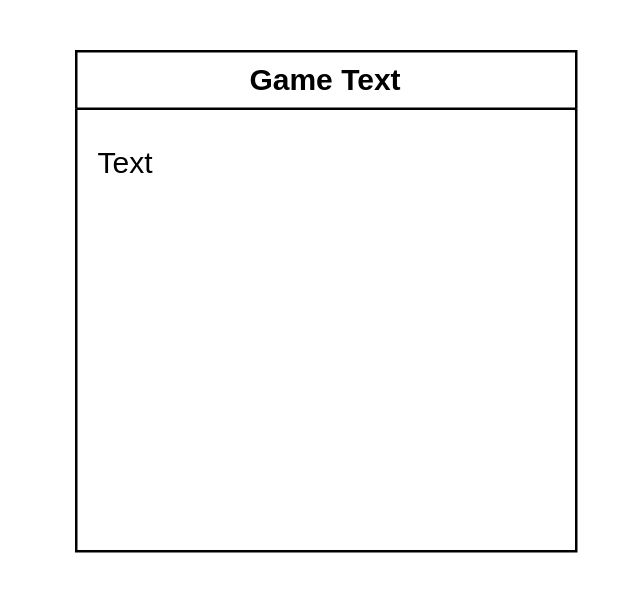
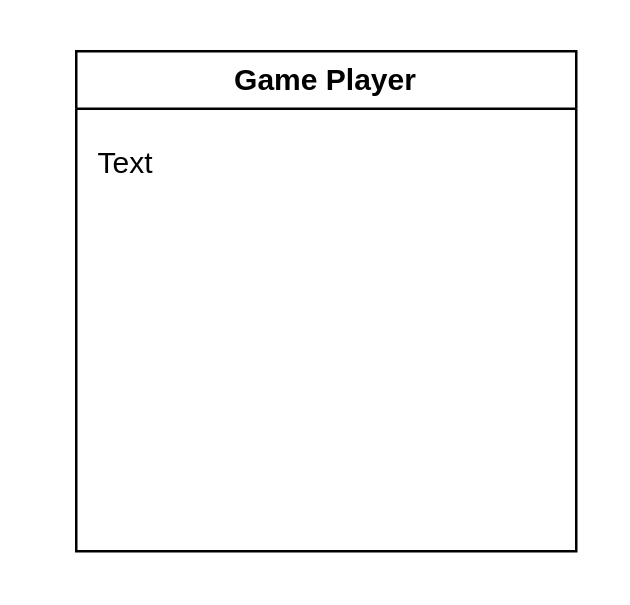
node "Game Text": label "Game Text" -> "Game Player"
